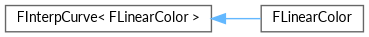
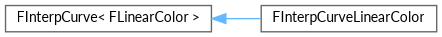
node "FLinearColor": label "FLinearColor" -> "FInterpCurveLinearColor"
